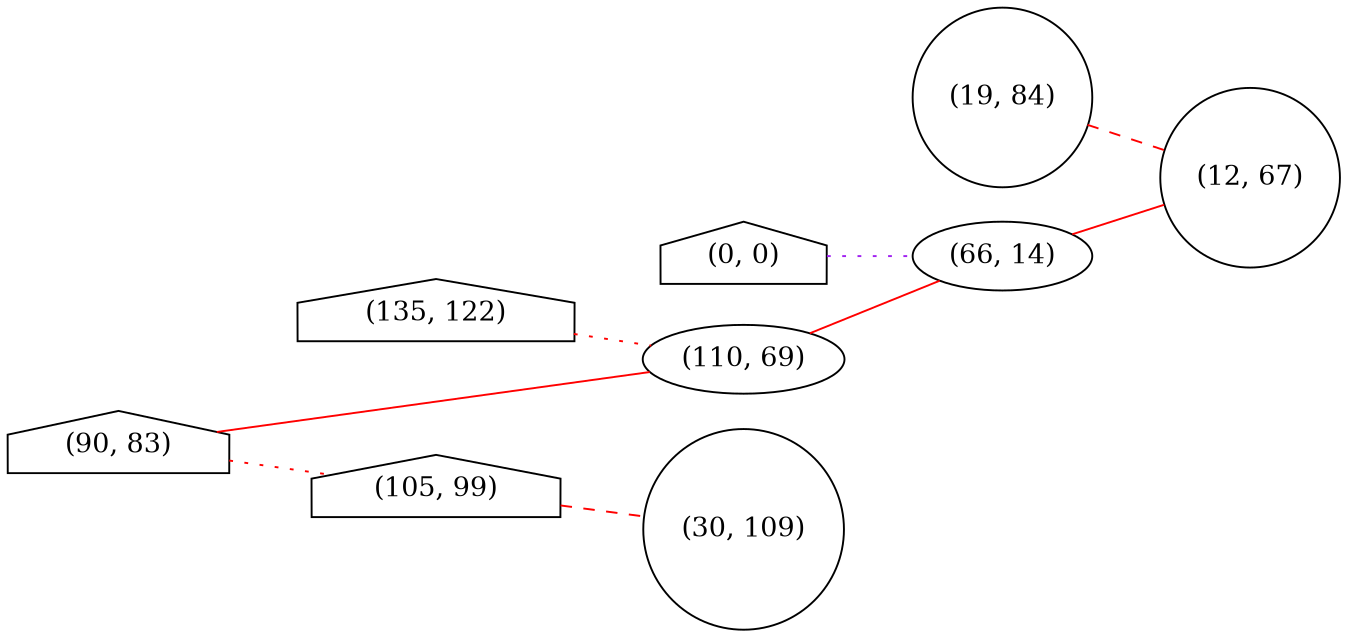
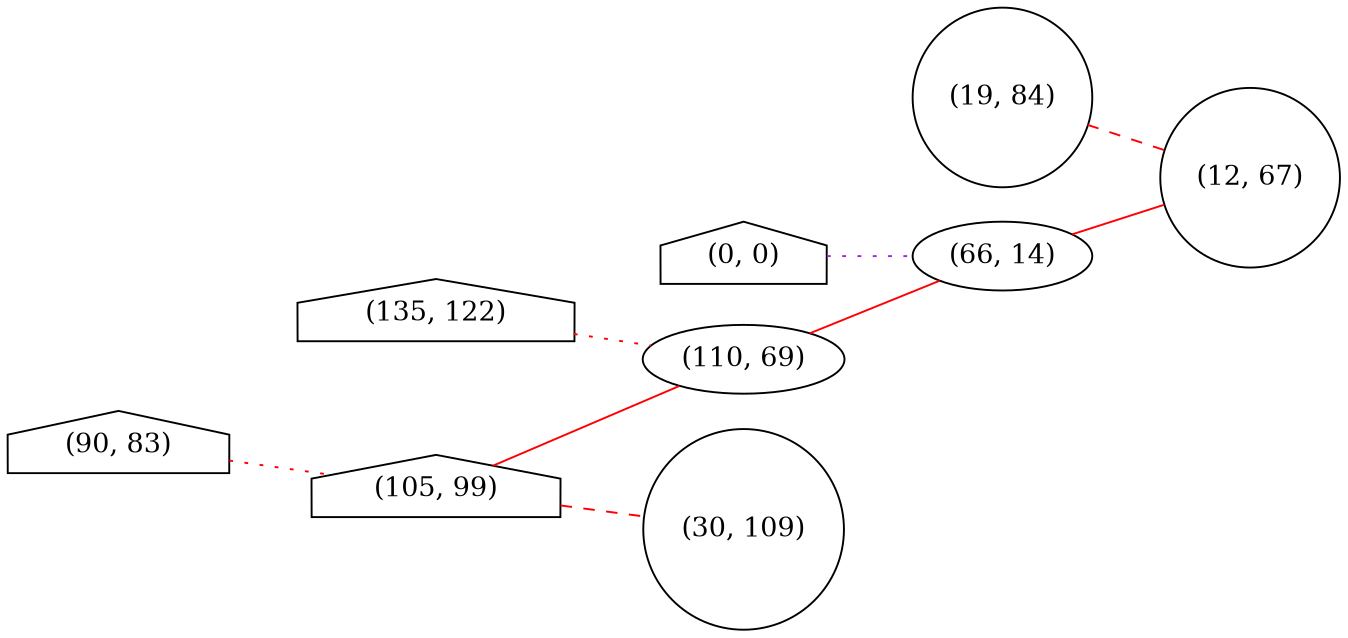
edge "(110, 69)" -- "(90, 83)": now "(110, 69)" -- "(105, 99)"
